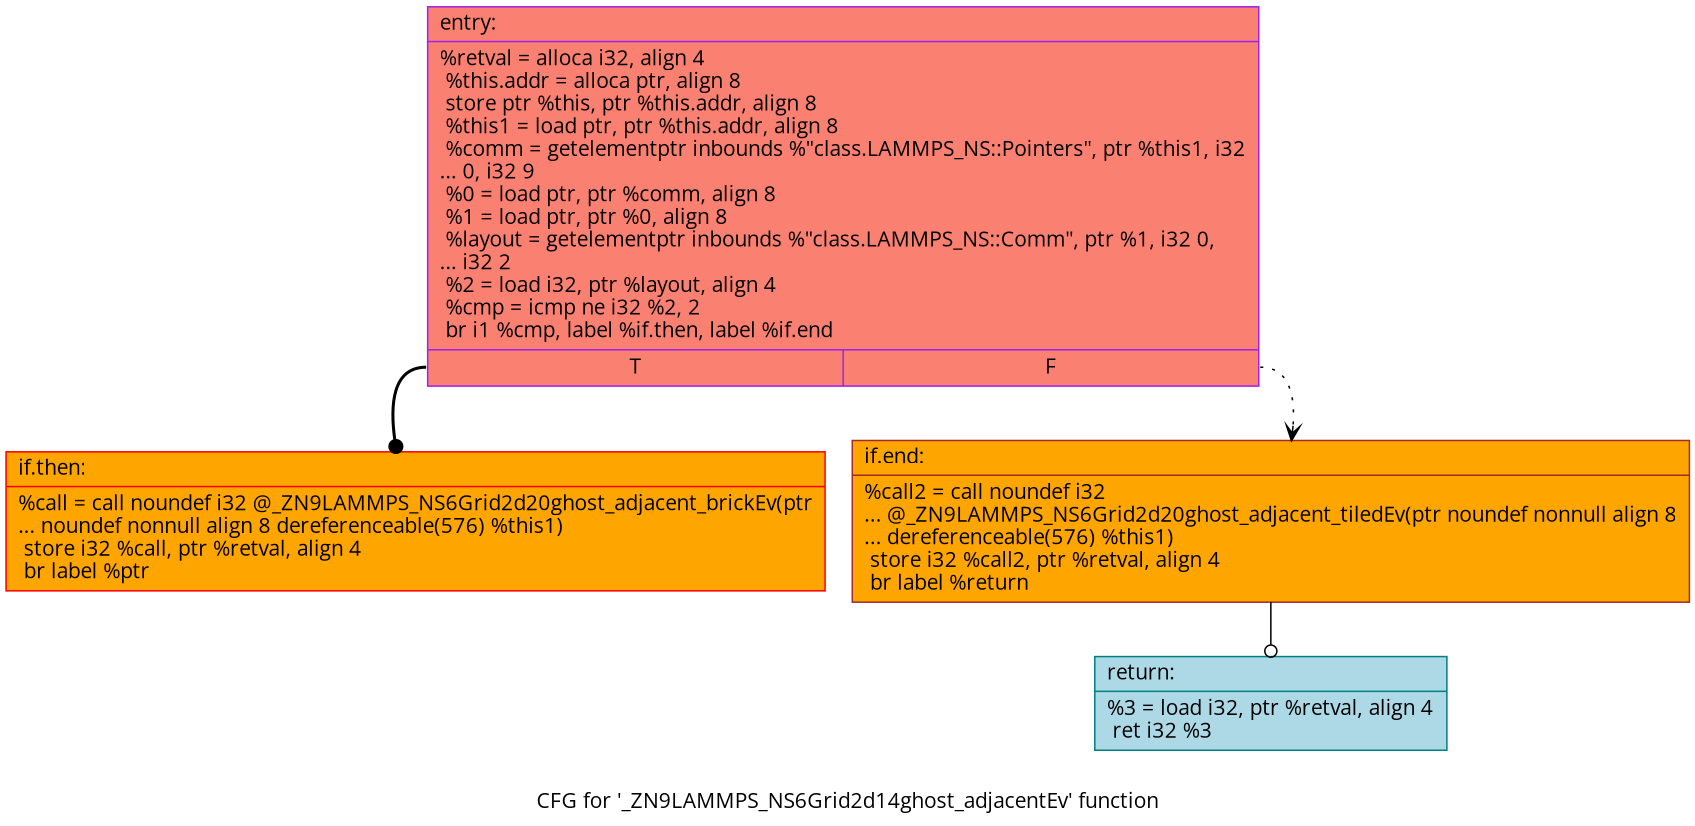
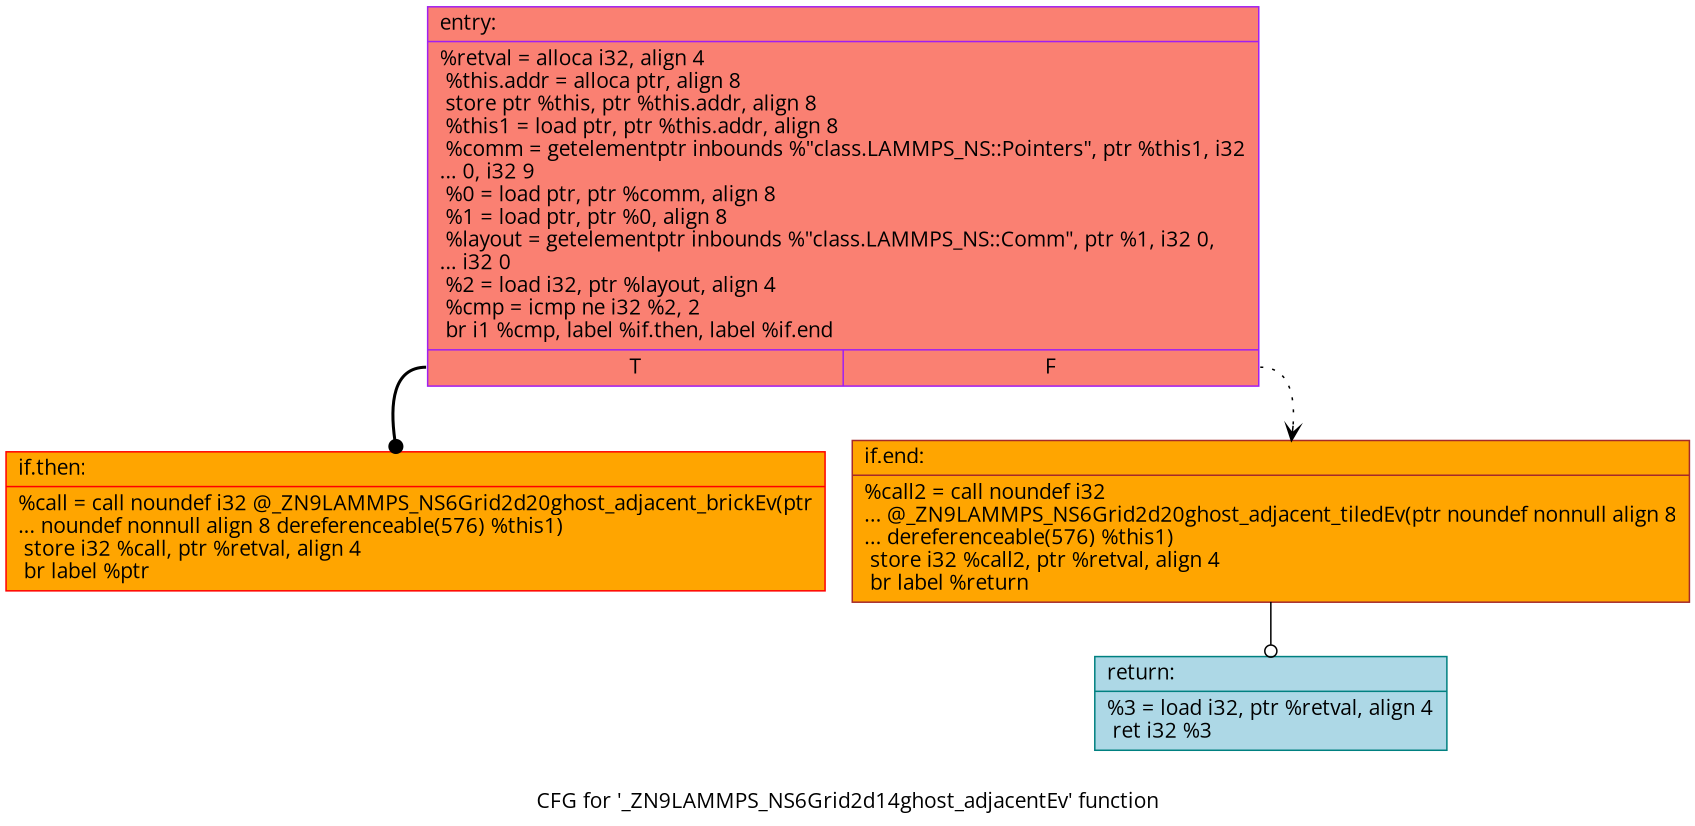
node "entry:": text "... i32 2" -> "... i32 0"
